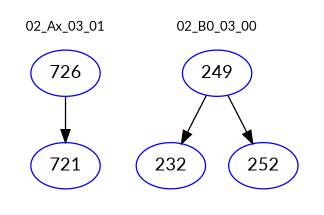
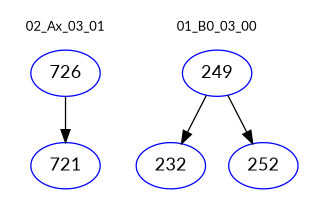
cluster "02_B0_03_00": label "02_B0_03_00" -> "01_B0_03_00"
